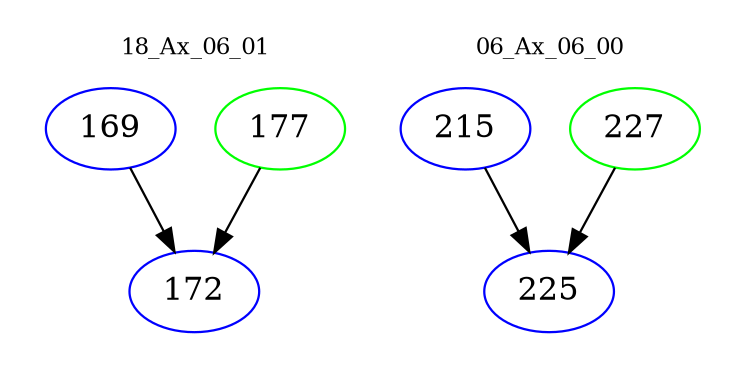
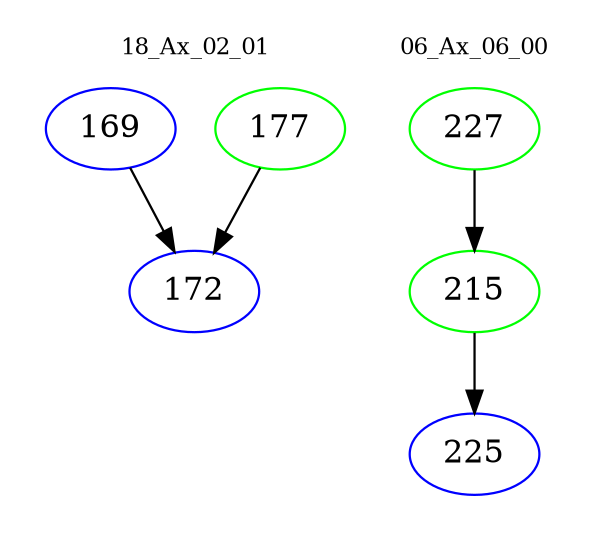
cluster "18_Ax_06_01": label "18_Ax_06_01" -> "18_Ax_02_01"
node "215": color blue -> green
edge "227" -> "225": now "227" -> "215"
